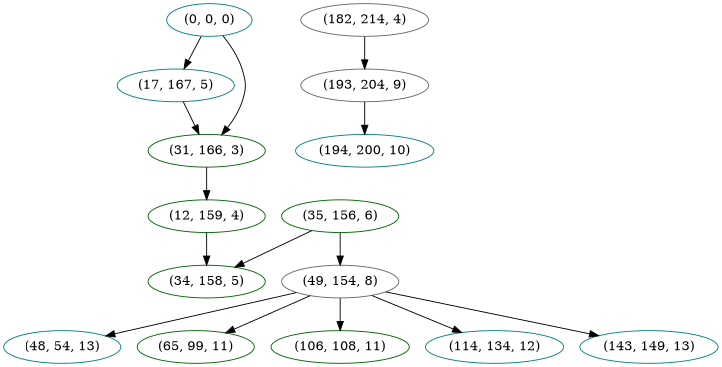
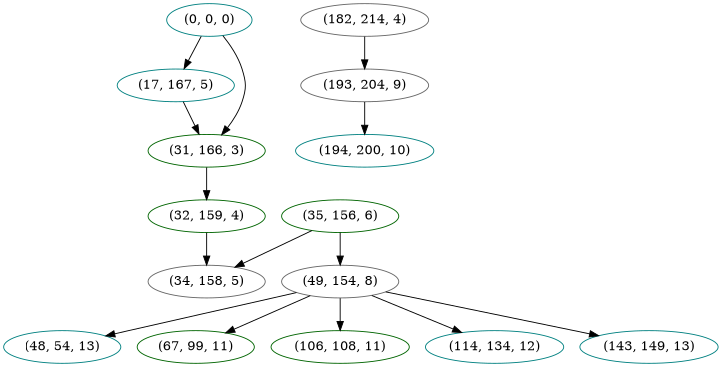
node "(12, 159, 4)": label "(12, 159, 4)" -> "(32, 159, 4)"
node "(34, 158, 5)": color darkgreen -> gray40
node "(65, 99, 11)": label "(65, 99, 11)" -> "(67, 99, 11)"
